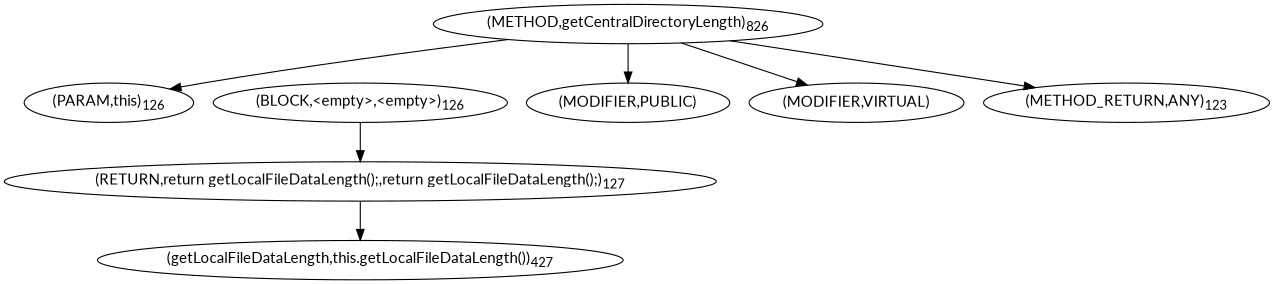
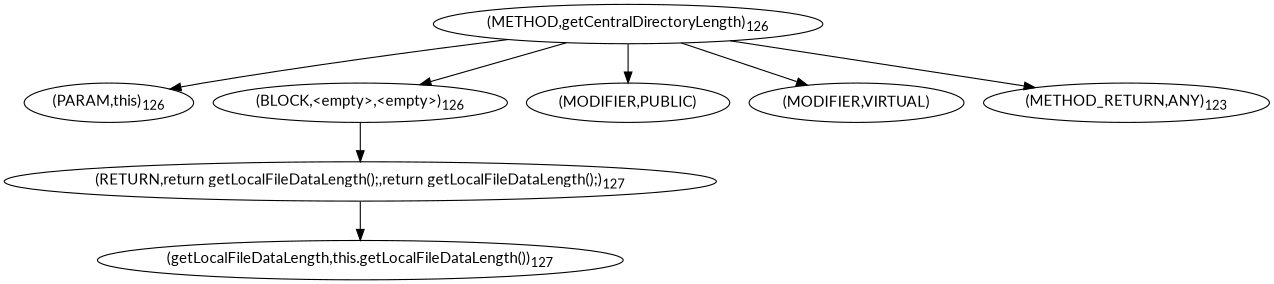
node "(METHOD,getCentralDirectoryLength)": text "826" -> "126"
edge "(METHOD,getCentralDirectoryLength)" -> "(BLOCK,<empty>,<empty>)": added
node "(getLocalFileDataLength,this.getLocalFileDataLength())": text "427" -> "127"
